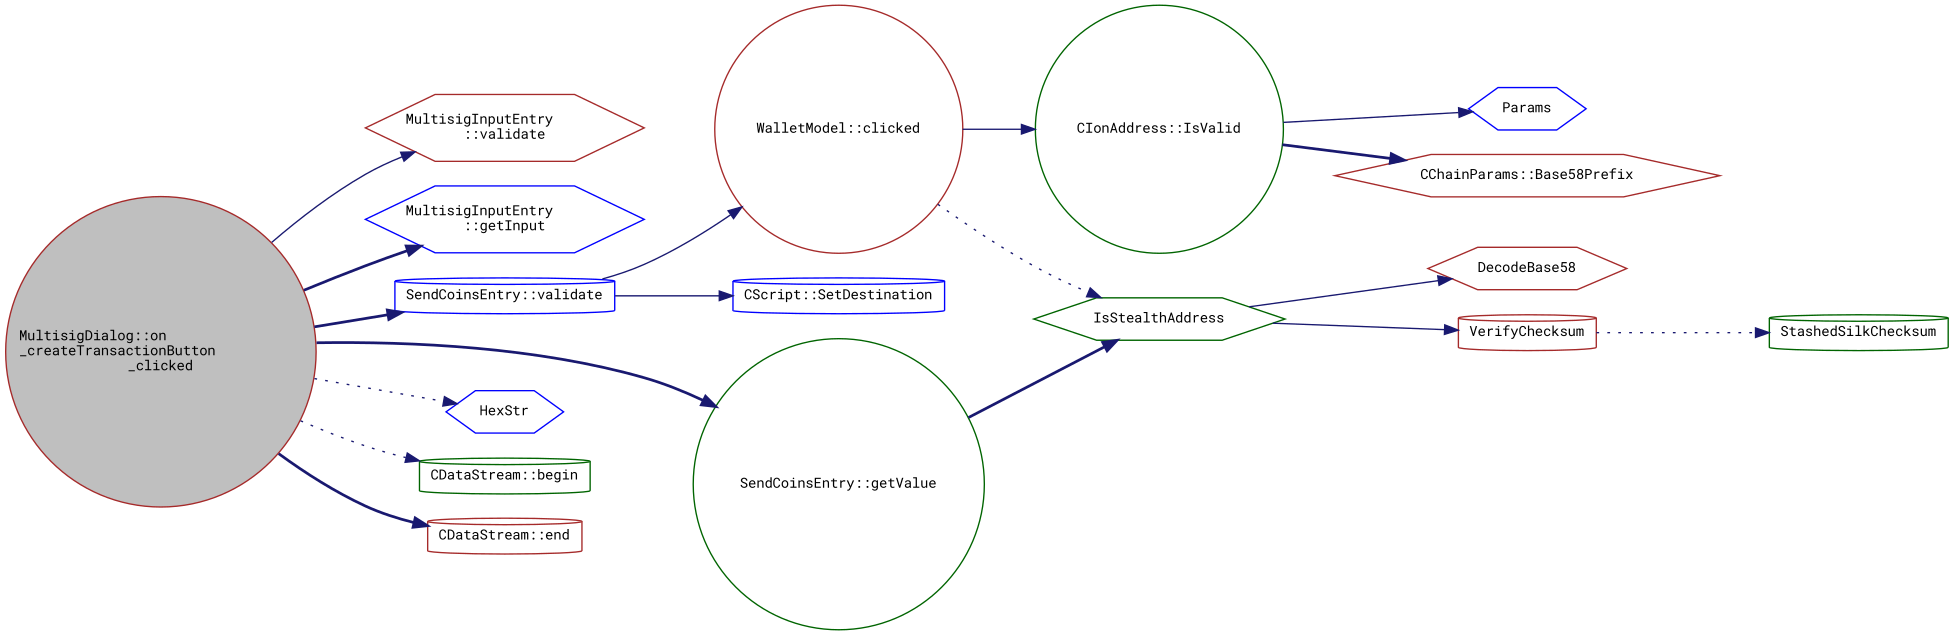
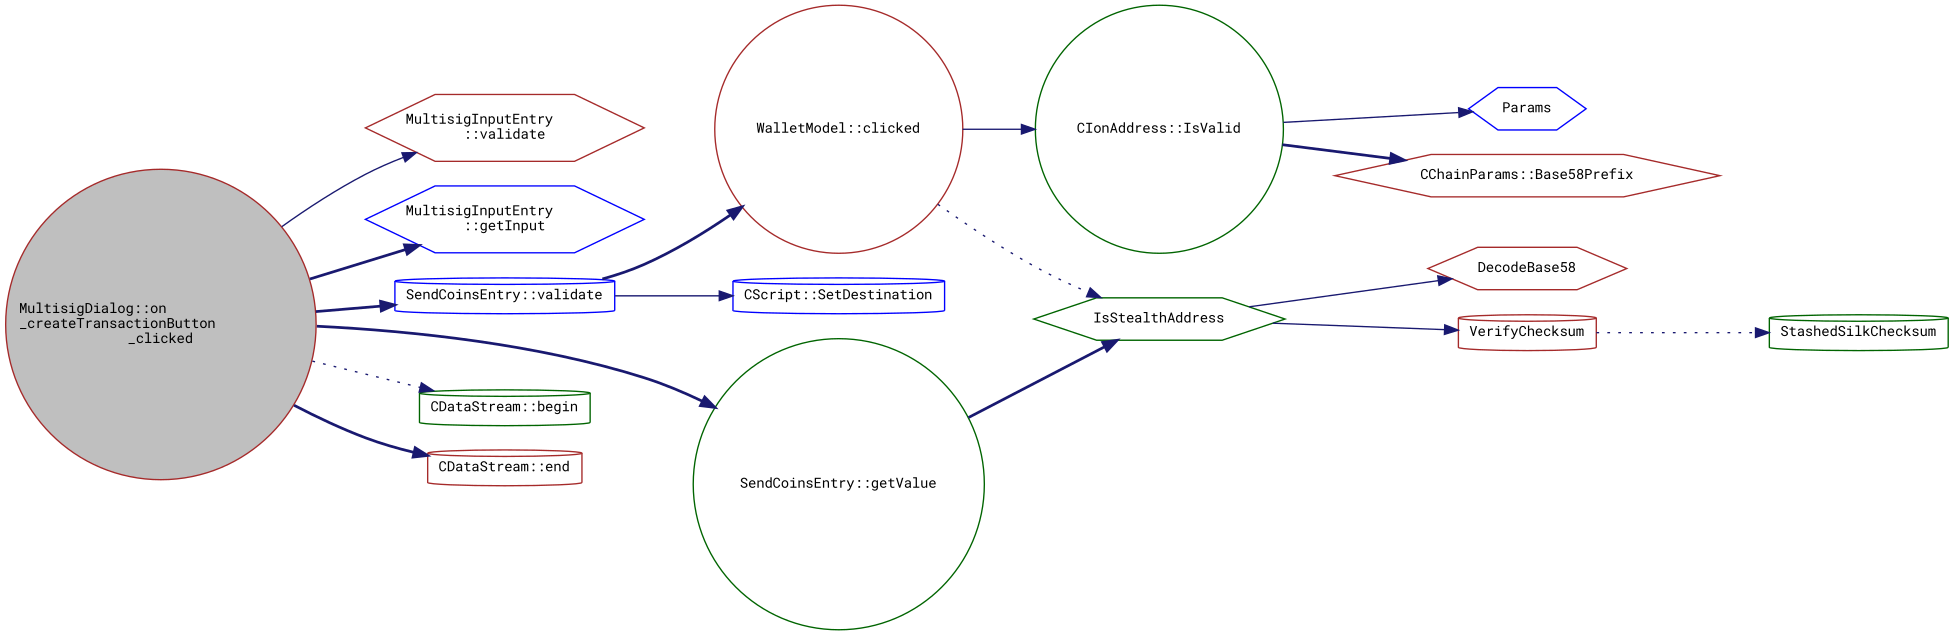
edge "SendCoinsEntry::validate" -> "WalletModel::clicked": style solid -> bold
node "HexStr": removed
